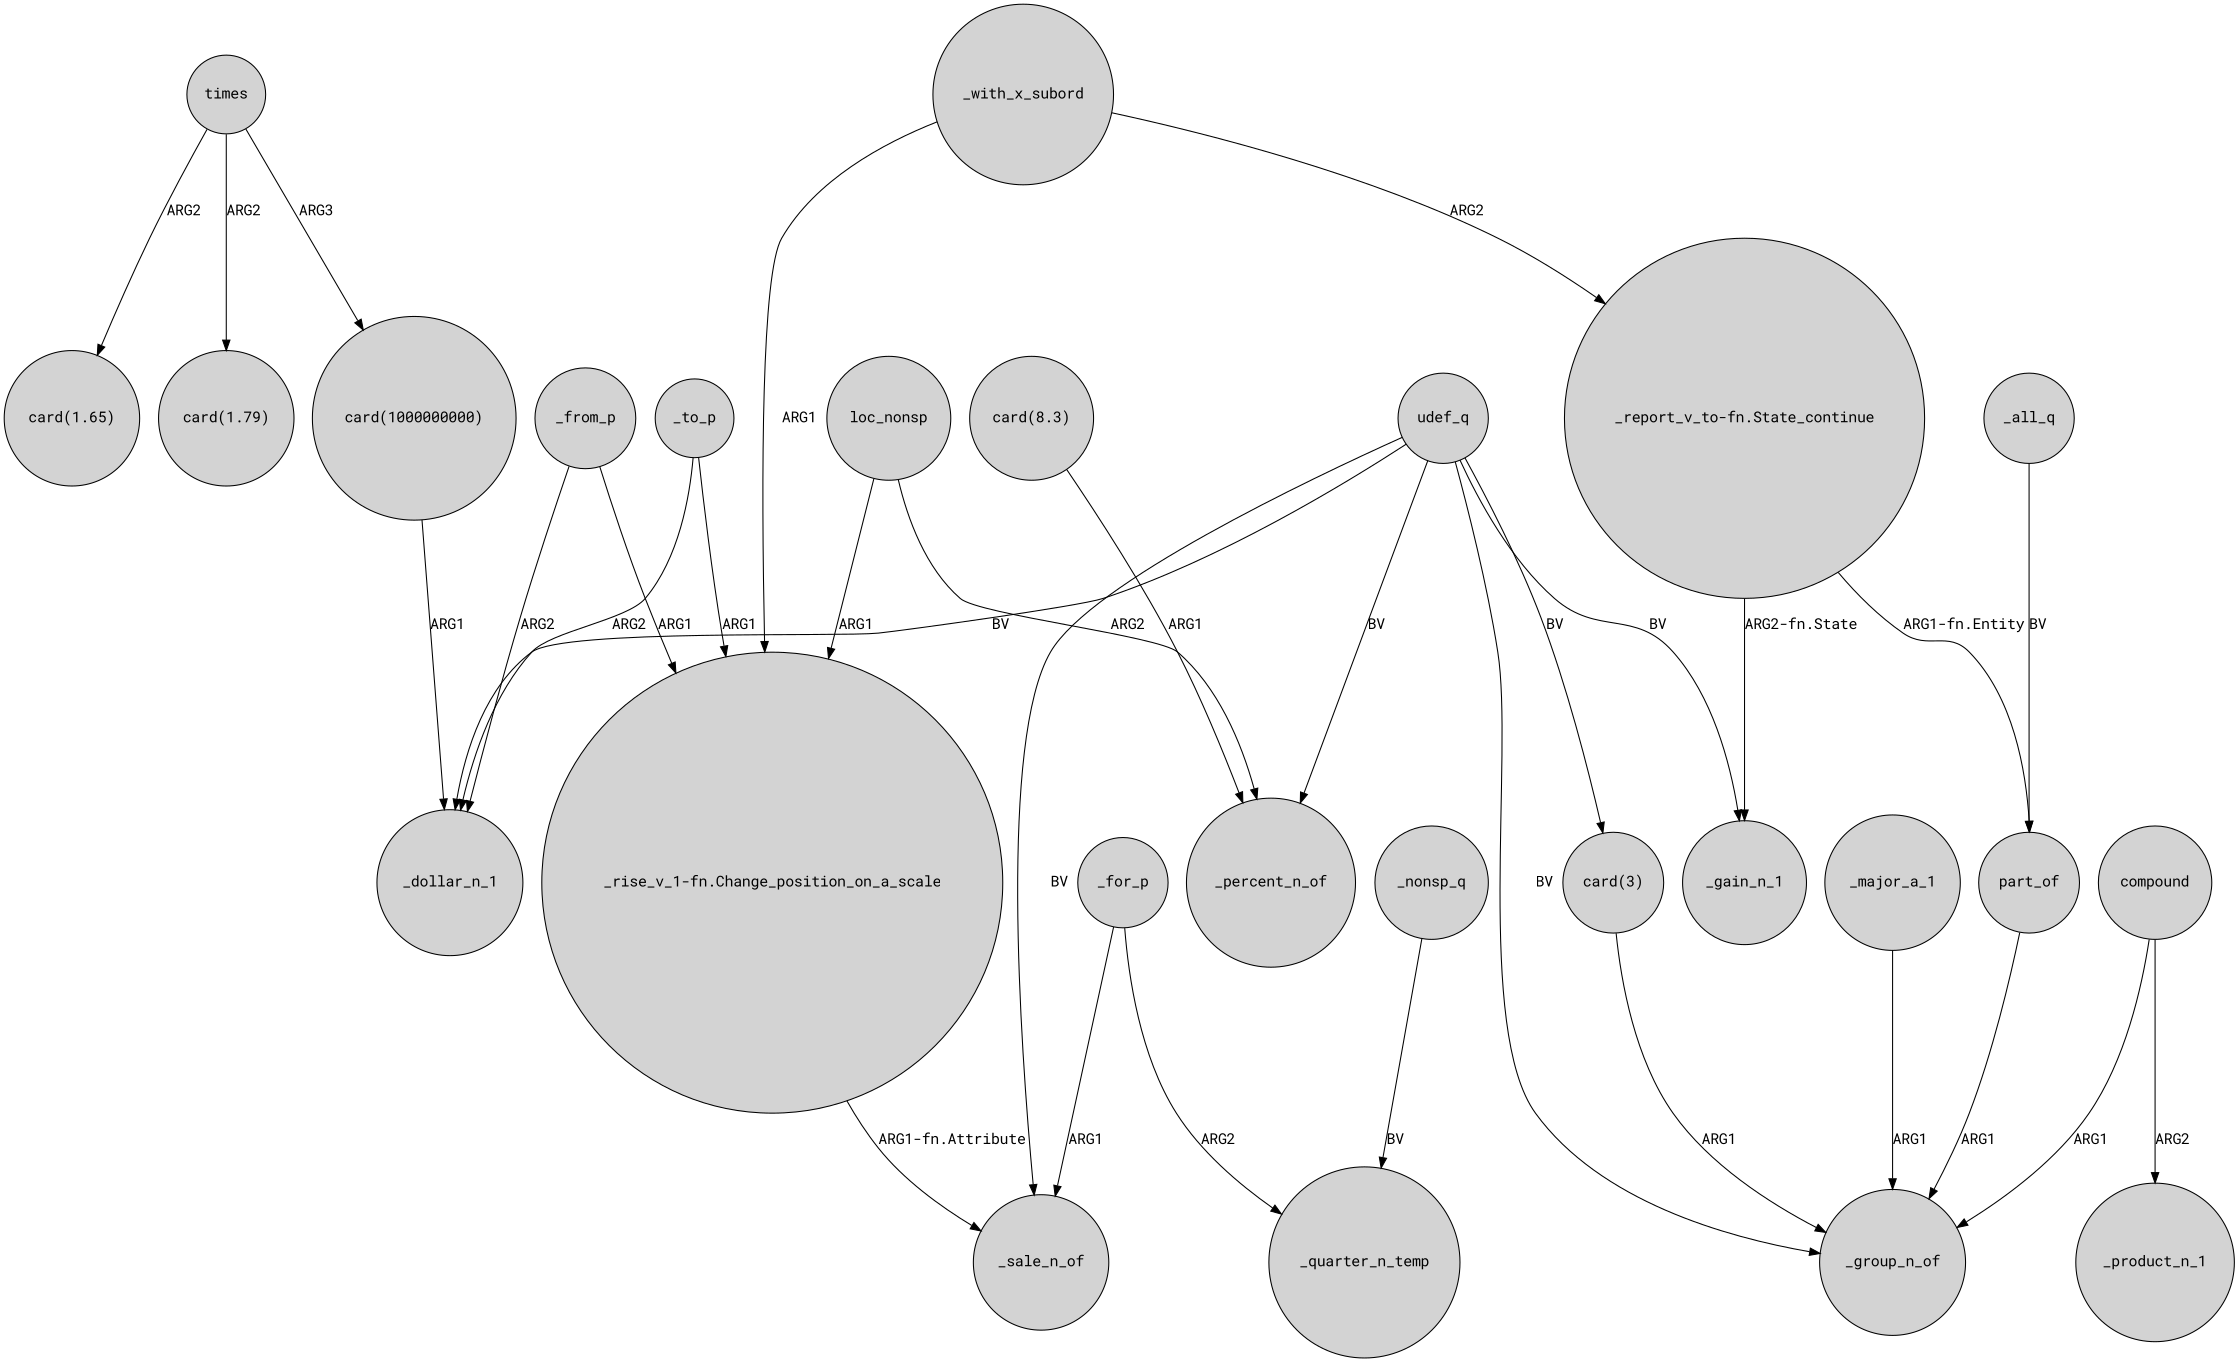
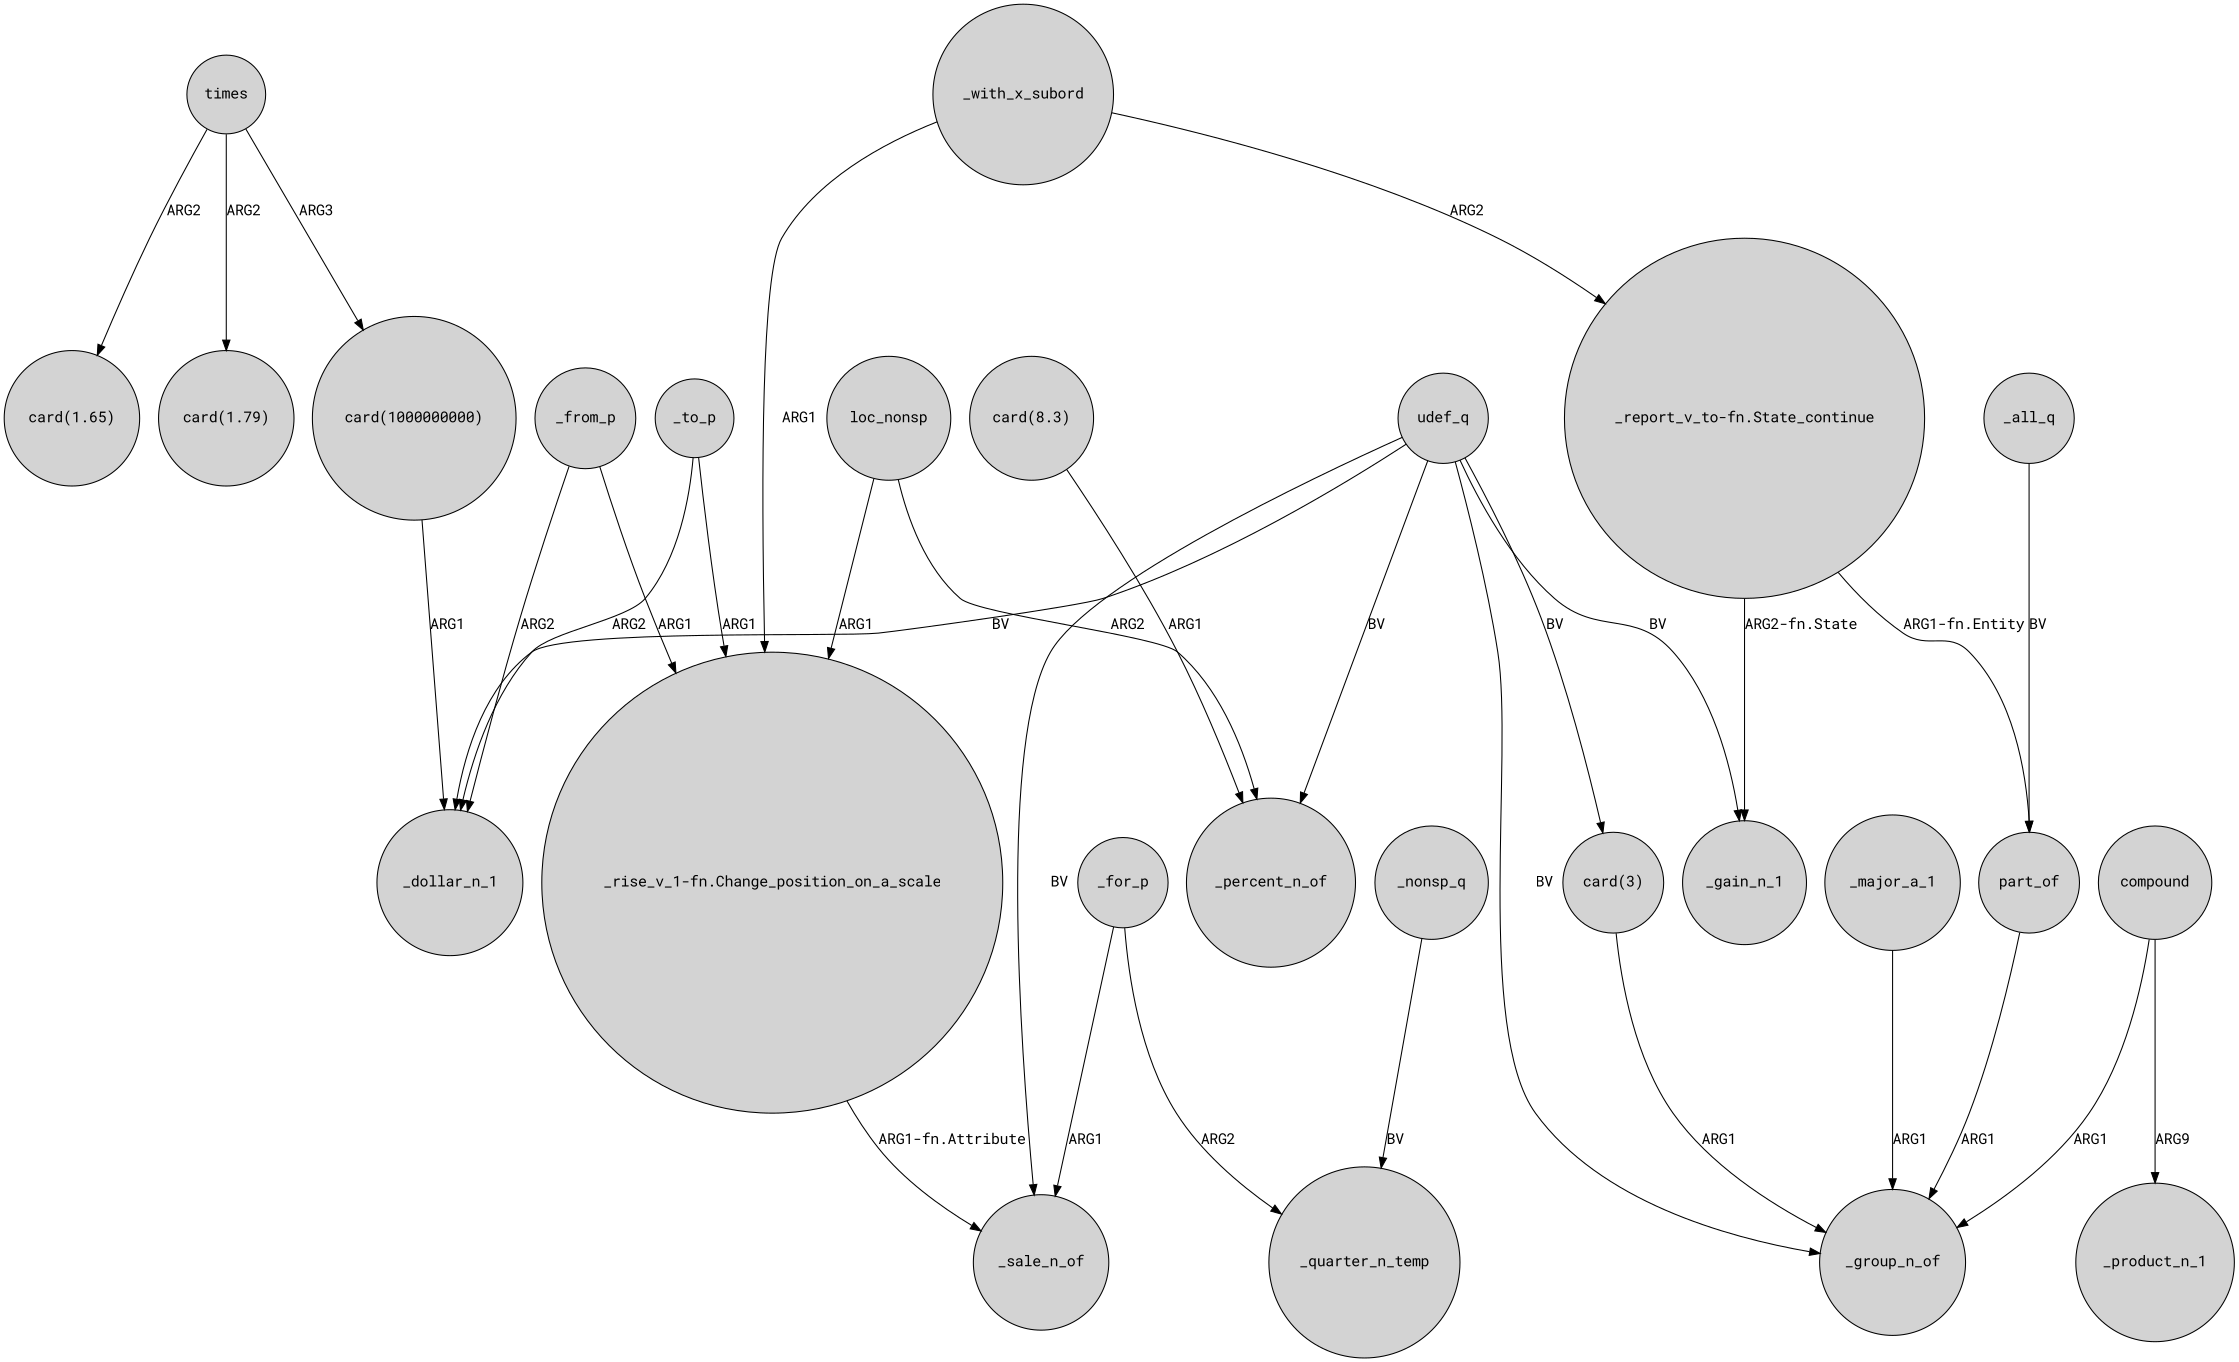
edge "compound" -> "_product_n_1": label "ARG2" -> "ARG9"
